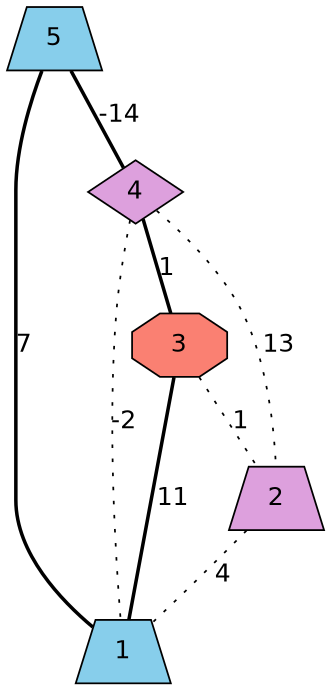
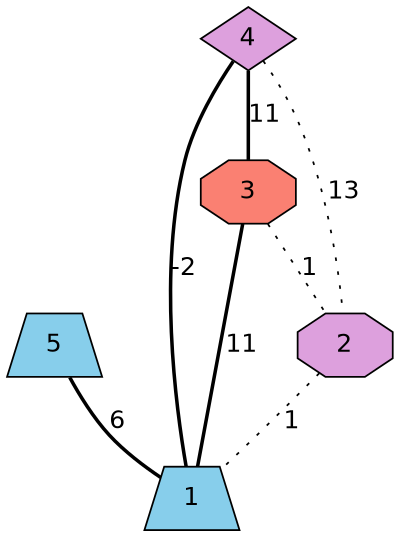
edge "5" -- "4": removed, label "-14"
edge "4" -- "3": label "1" -> "11"
edge "5" -- "1": label "7" -> "6"
edge "4" -- "1": style dotted -> bold
node "2": shape trapezium -> octagon
edge "2" -- "1": label "4" -> "1"
